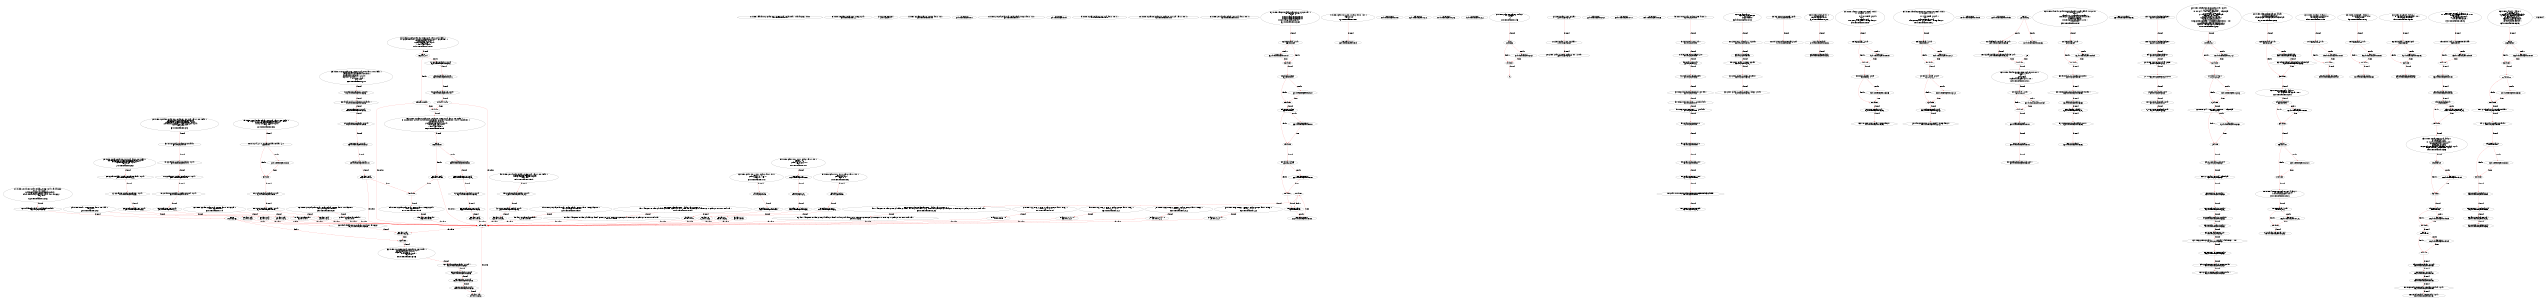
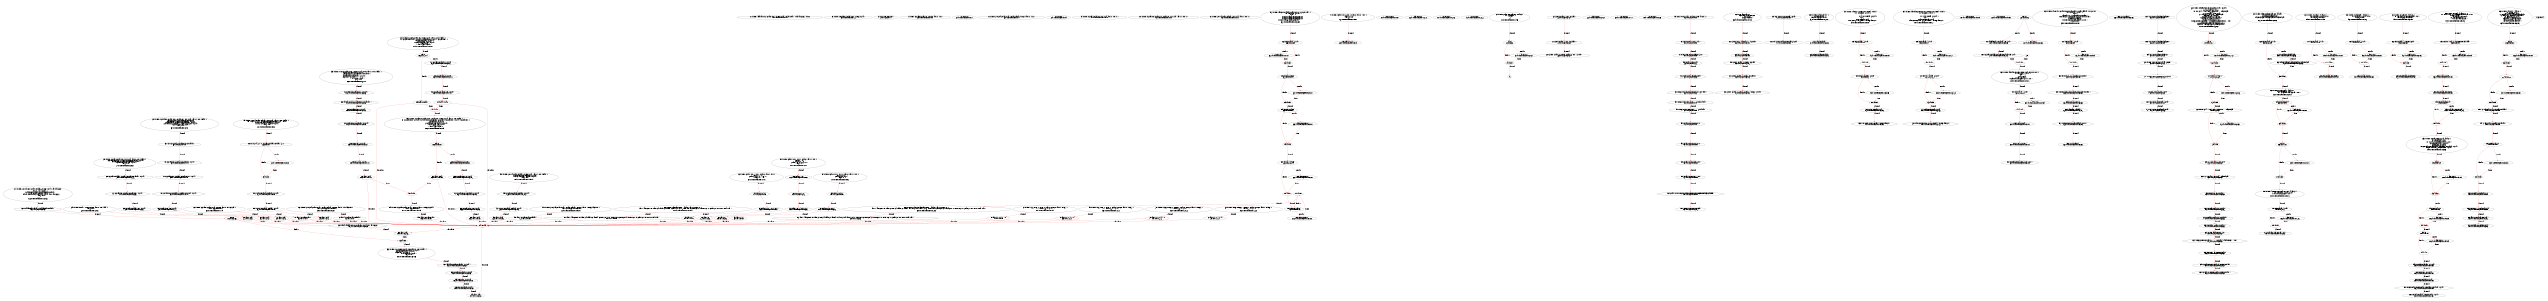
edge "296_ end_if" -> "297_ if__value == 0 2002-if-298-298": label "next_line" -> "pos_next"
edge "66_ return true; 534-return-67-67" -> "0_ exit_node": label "line_exit" -> "return_exit"
